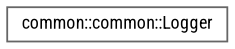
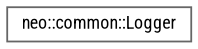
node "common::common::Logger": label "common::common::Logger" -> "neo::common::Logger"
